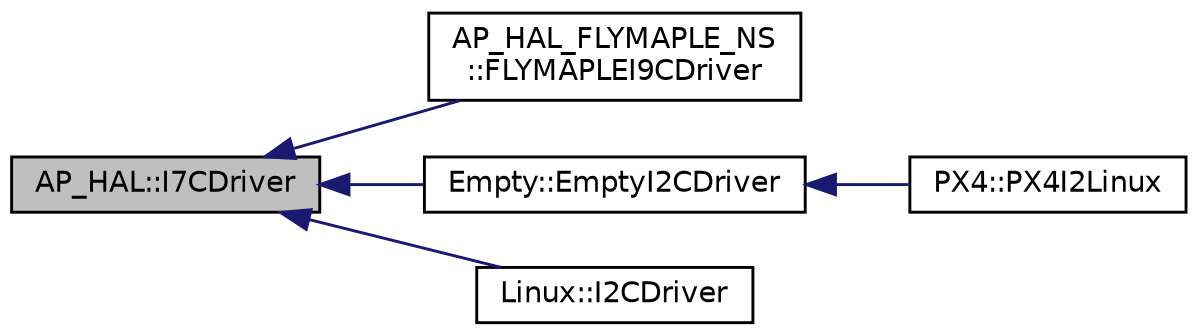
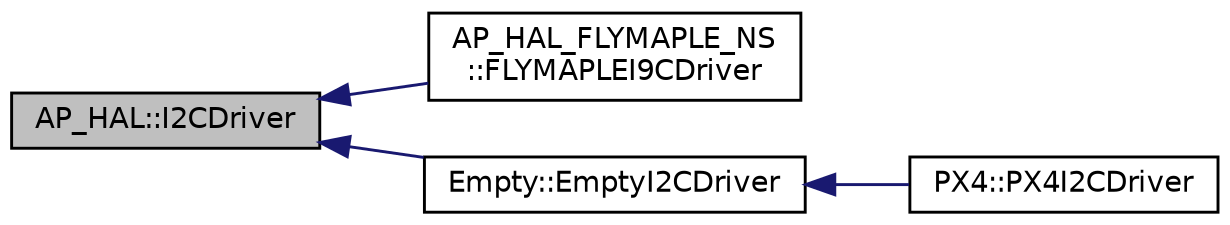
node "AP_HAL::I7CDriver": label "AP_HAL::I7CDriver" -> "AP_HAL::I2CDriver"
node "PX4::PX4I2Linux": label "PX4::PX4I2Linux" -> "PX4::PX4I2CDriver"
node "Linux::I2CDriver": removed
